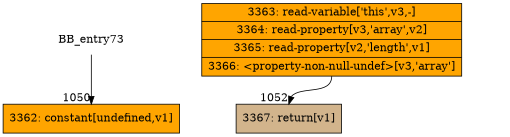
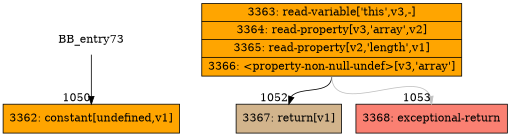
node "3368: exceptional-return": added
